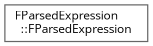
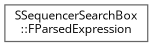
node "FParsedExpression ::FParsedExpression": label "FParsedExpression ::FParsedExpression" -> "SSequencerSearchBox ::FParsedExpression"
